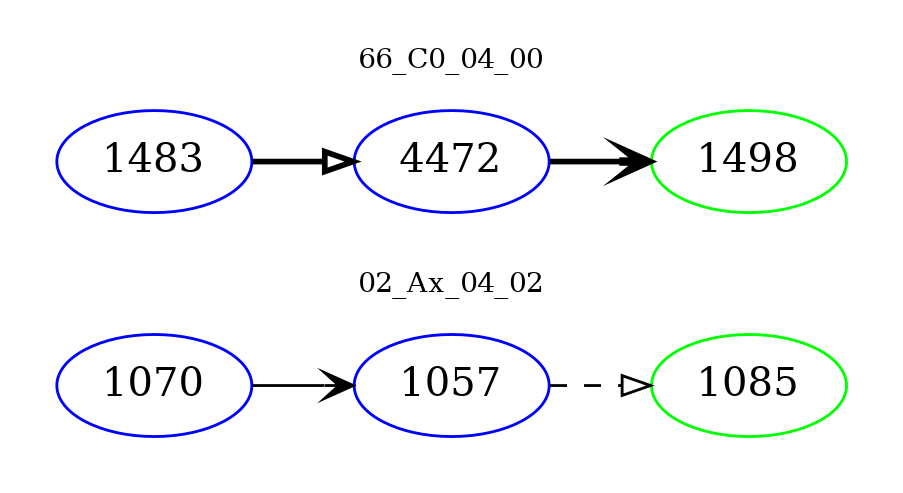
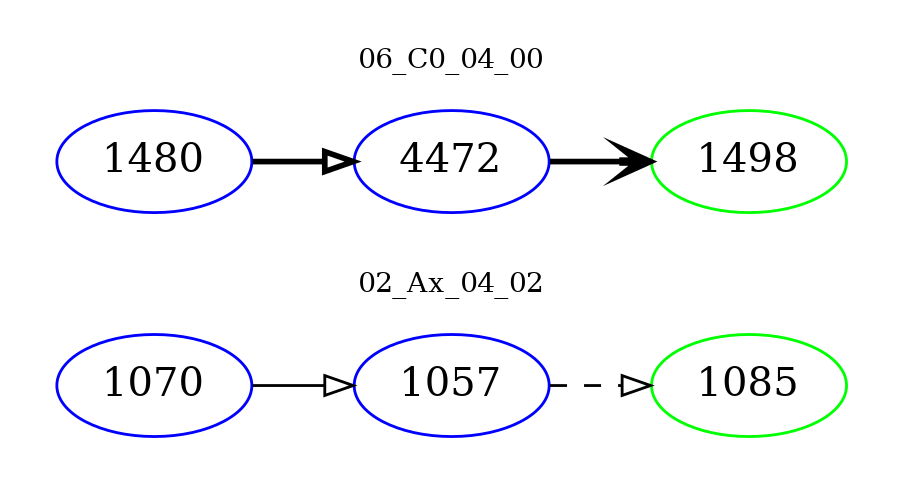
cluster "66_C0_04_00": label "66_C0_04_00" -> "06_C0_04_00"
node "1483": label "1483" -> "1480"
edge "1070" -> "1057": arrowhead vee -> onormal
